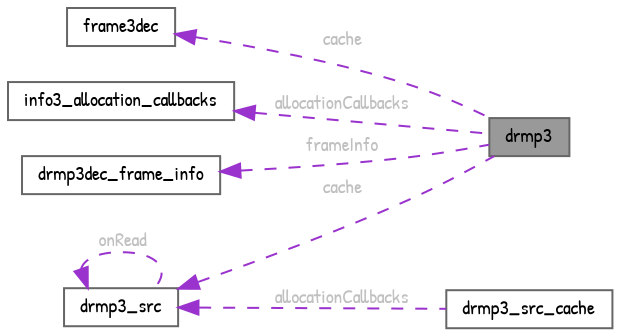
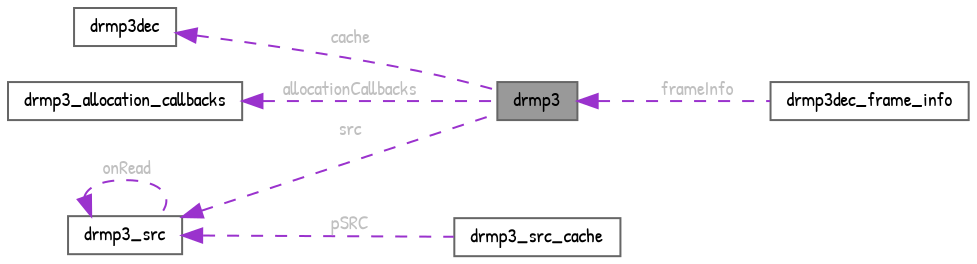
node "frame3dec": label "frame3dec" -> "drmp3dec"
node "info3_allocation_callbacks": label "info3_allocation_callbacks" -> "drmp3_allocation_callbacks"
edge "drmp3" -> "drmp3dec_frame_info": reversed
edge "drmp3" -> "drmp3_src": label " cache" -> " src"
edge "drmp3_src_cache" -> "drmp3_src": label " allocationCallbacks" -> " pSRC"
